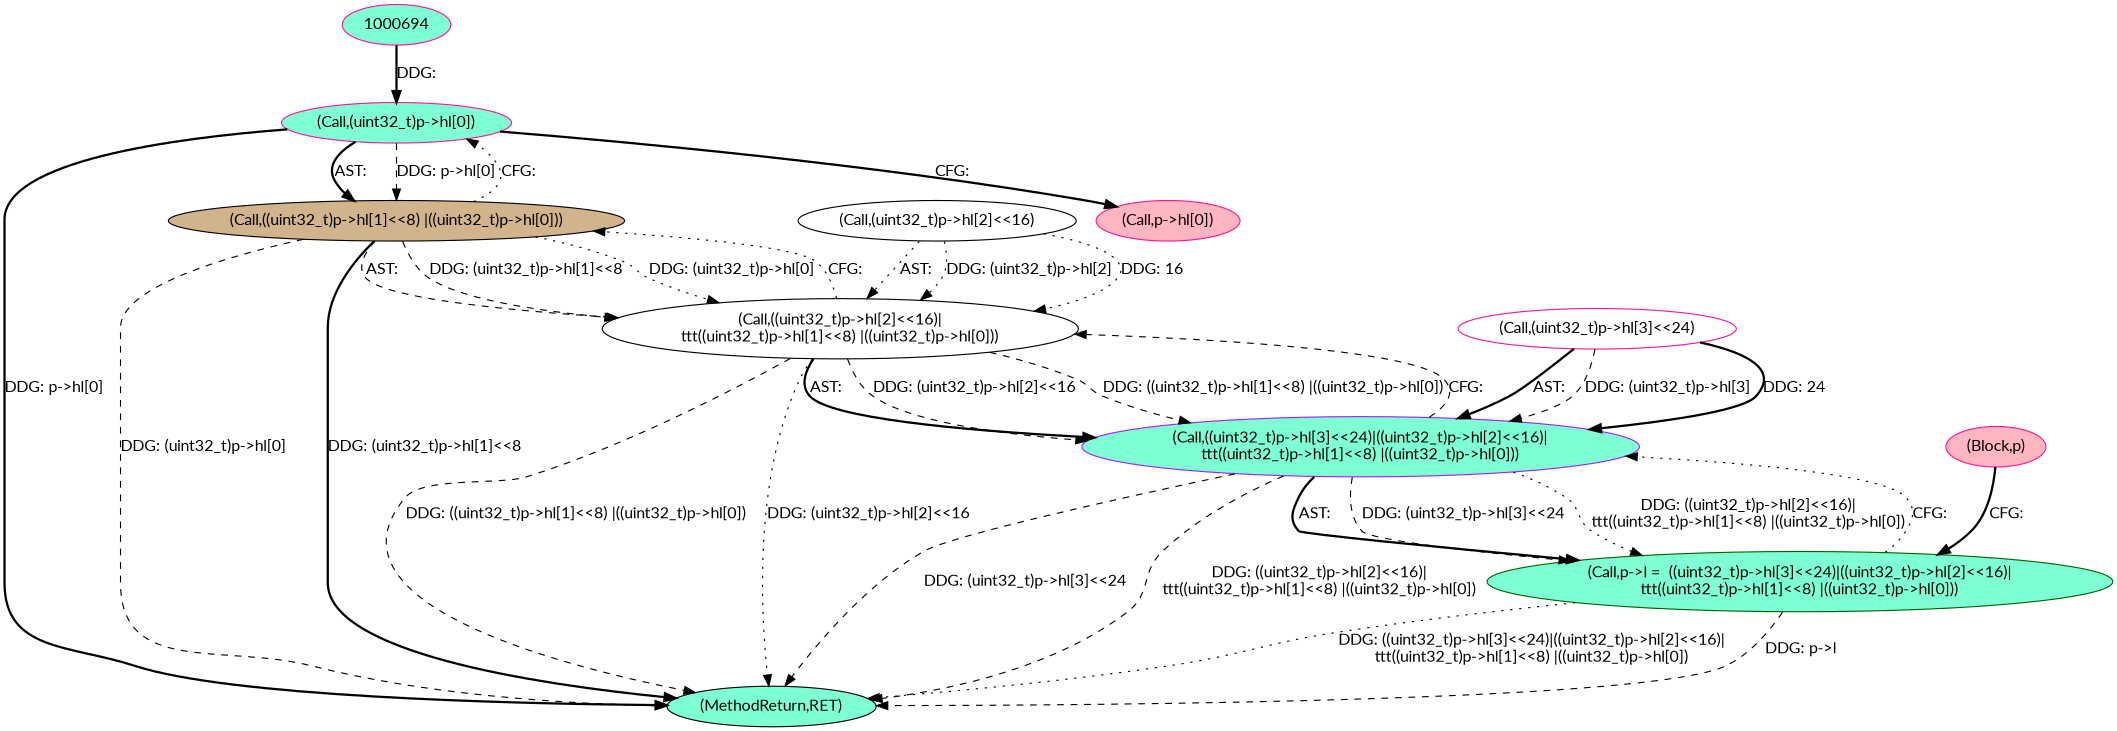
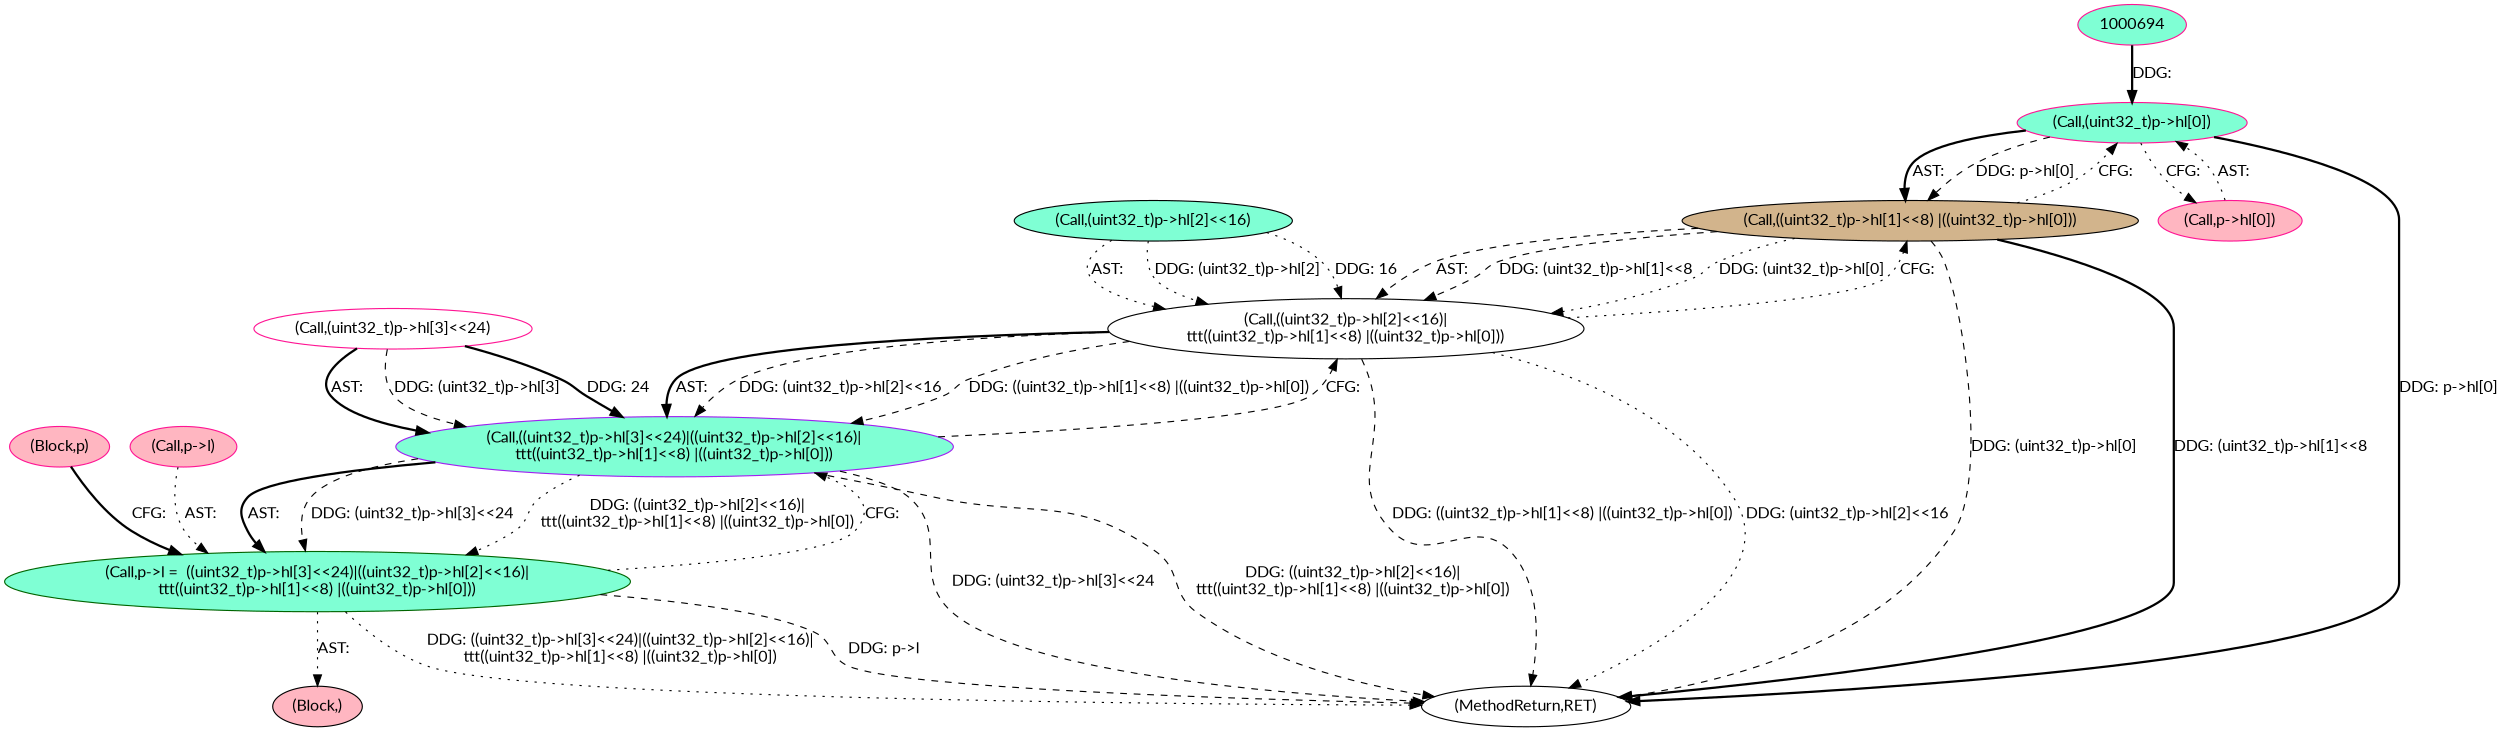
edge "(Call,(uint32_t)p->hl[0])" -> "(Call,p->hl[0])": style bold -> dotted
edge "(Call,p->hl[0])" -> "(Call,(uint32_t)p->hl[0])": added, label "AST:"
node "(Call,(uint32_t)p->hl[2]<<16)": fillcolor white -> aquamarine
node "(Call,p->l)": added
node "(Block,)": added
node "(MethodReturn,RET)": fillcolor aquamarine -> white
